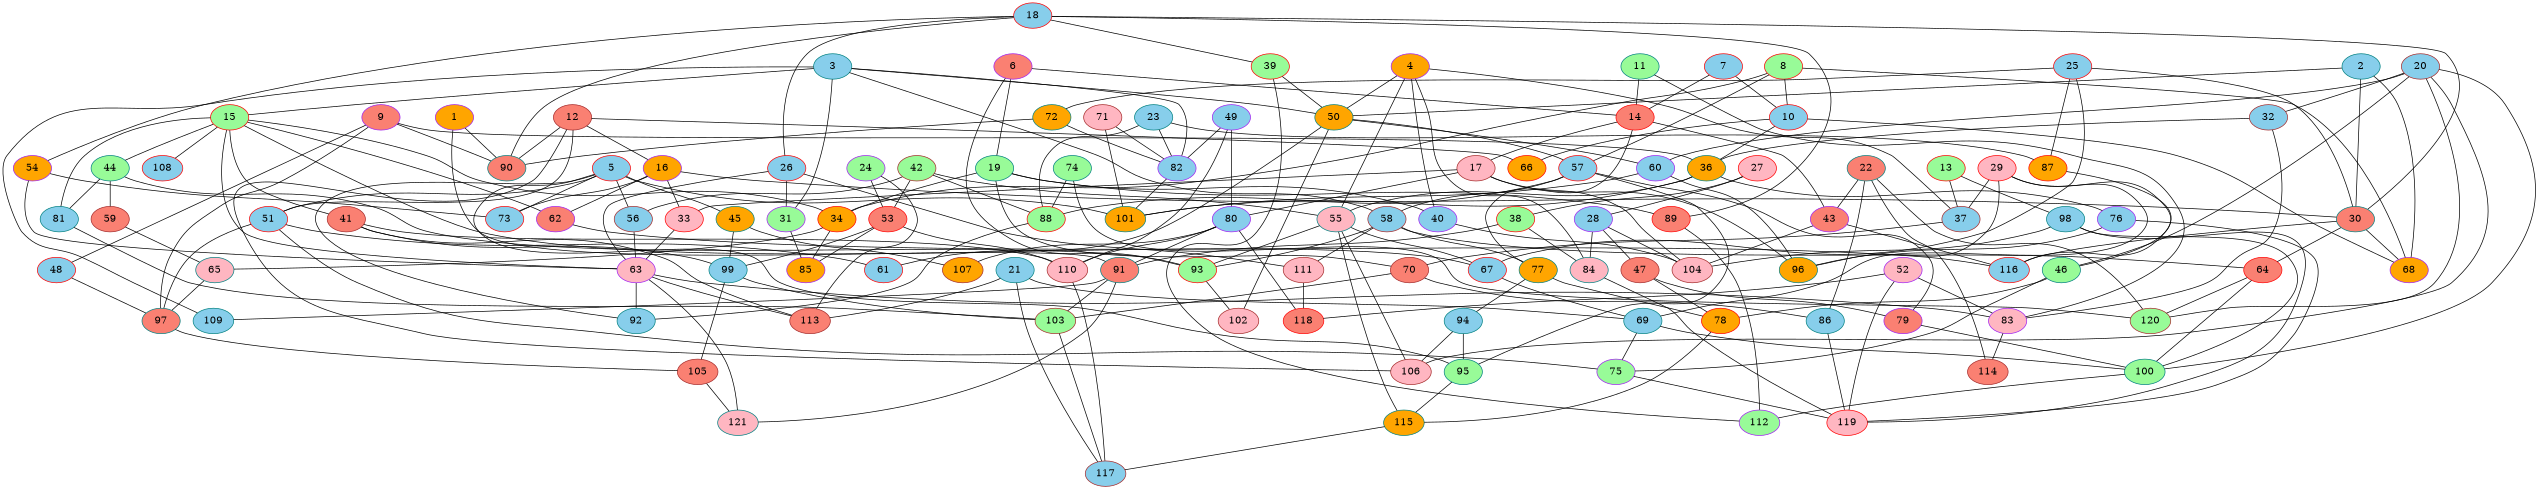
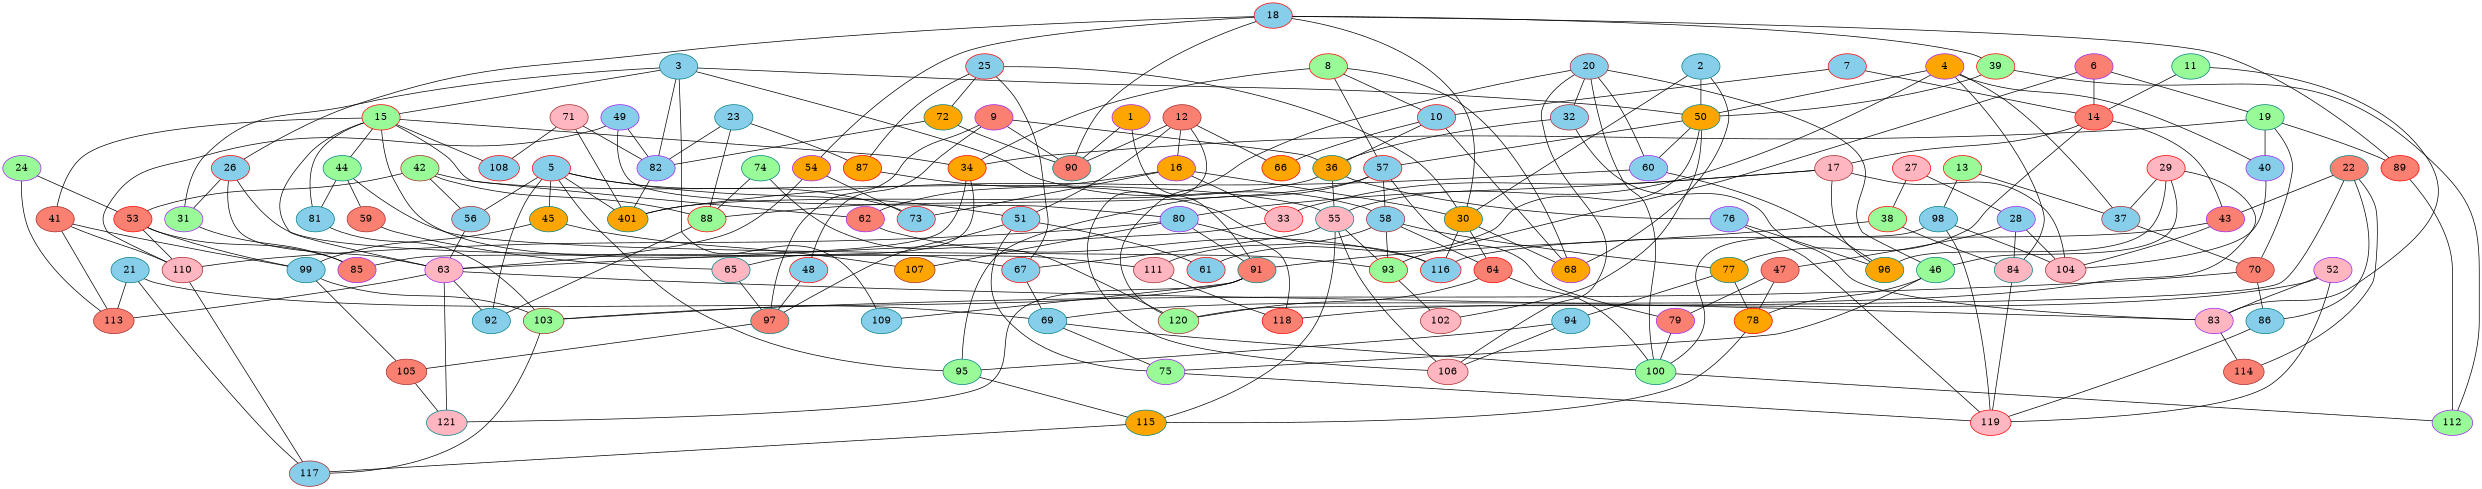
edge "71" -- "108": added
node "101": label "101" -> "401"
node "30": fillcolor salmon -> orange
node "85": fillcolor orange -> salmon
